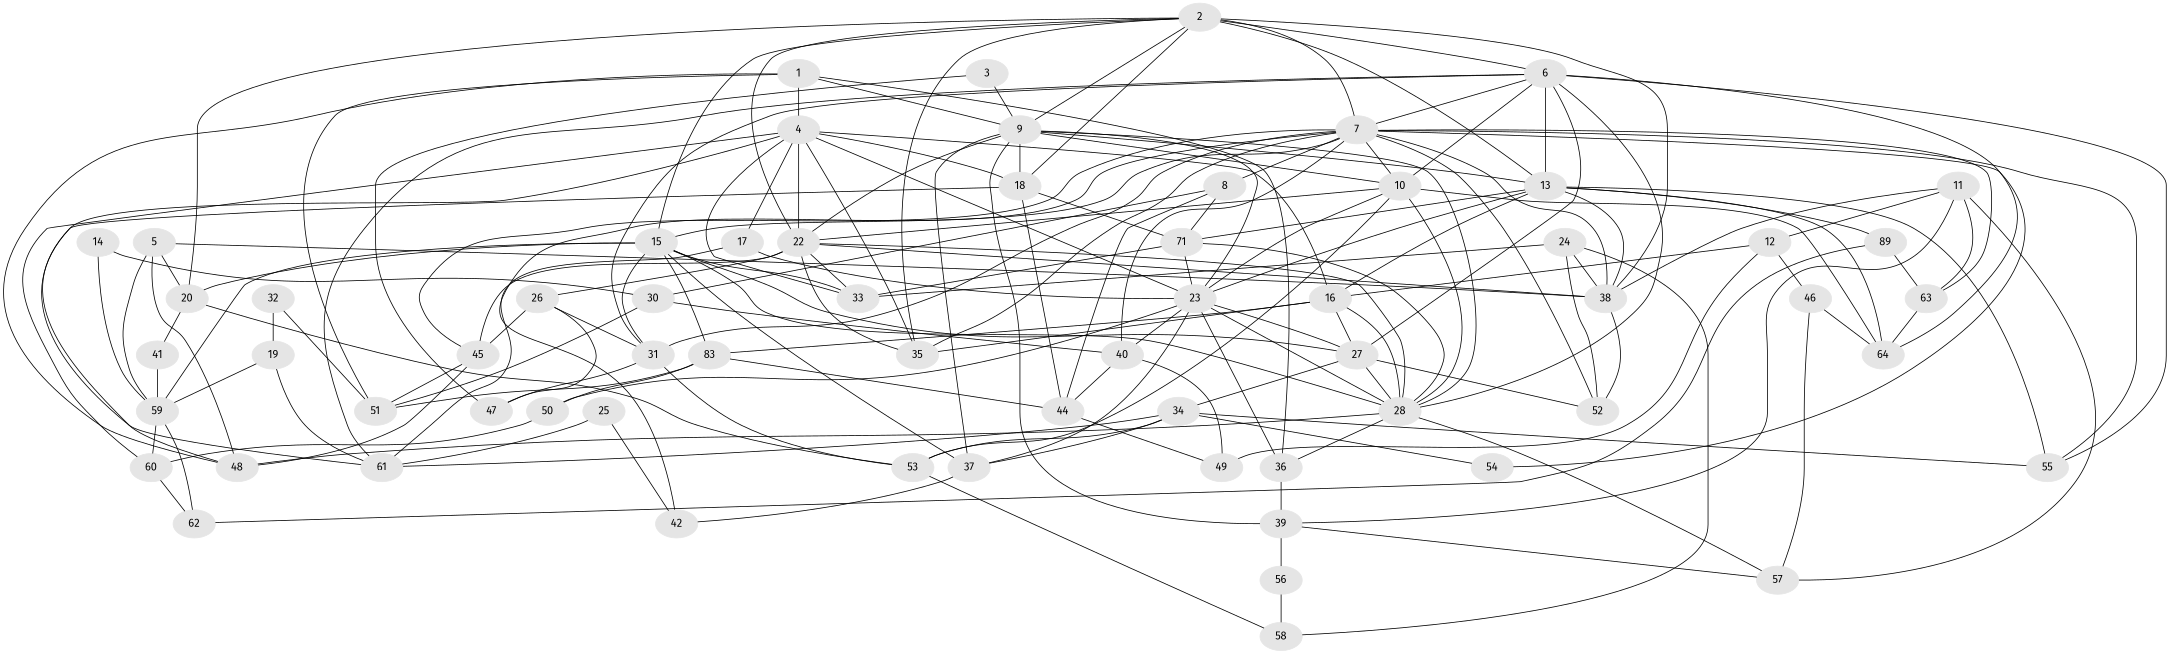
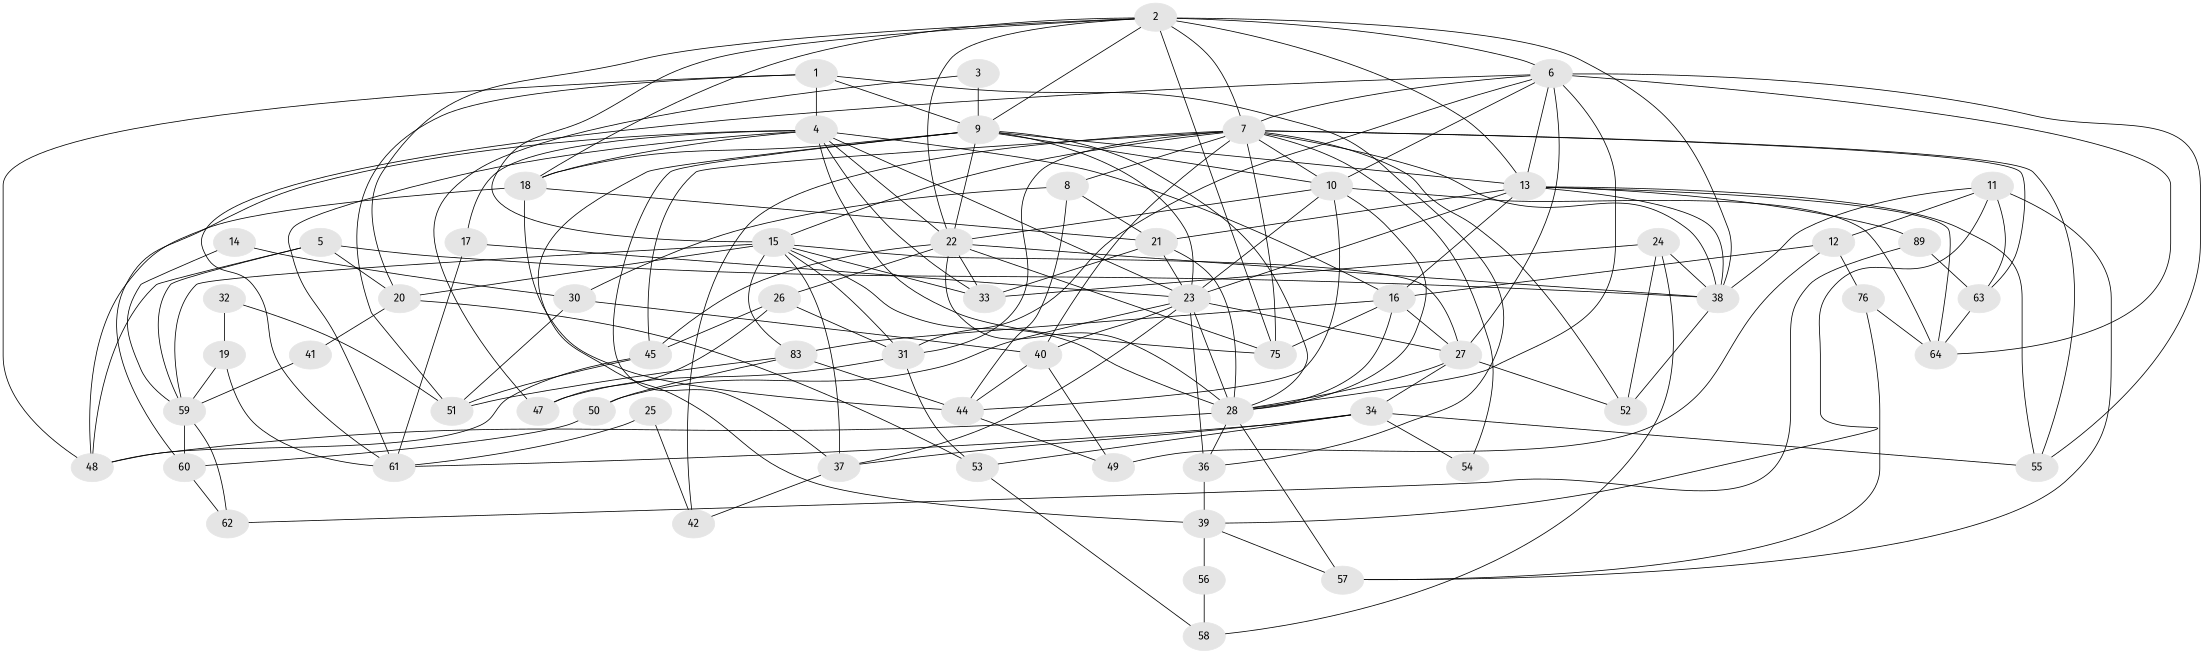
node "71": label "71" -> "21"
node "46": label "46" -> "76"
node "35": label "35" -> "75"
edge "10" -- "53": now "10" -- "44"
